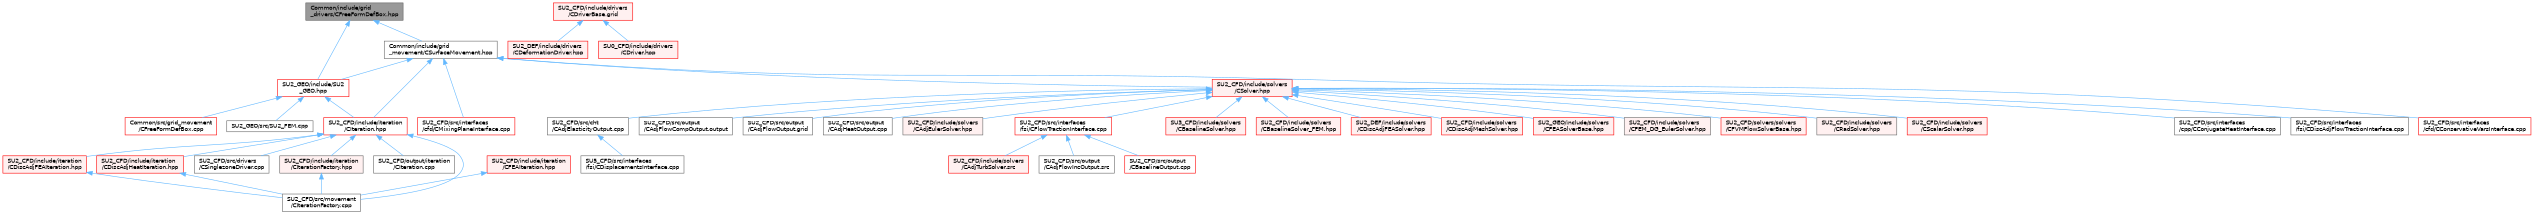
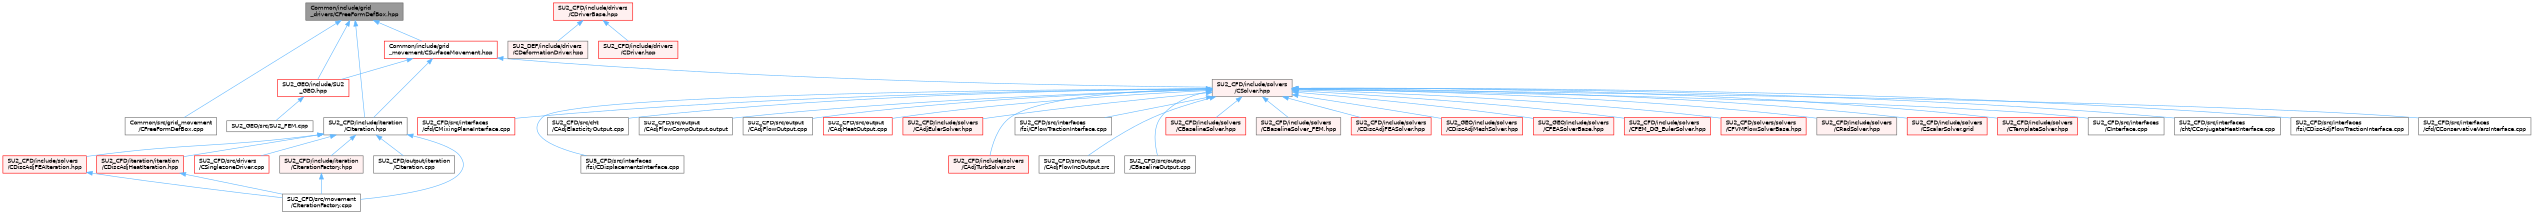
node "SU2_CFD/include/drivers /CDriverBase.grid": label "SU2_CFD/include/drivers /CDriverBase.grid" -> "SU2_CFD/include/drivers /CDriverBase.hpp"
node "Common/include/grid _movement/CSurfaceMovement.hpp": color grey40 -> red
node "SU2_DEF/include/drivers /CDeformationDriver.hpp": color red -> grey40
node "SU0_CFD/include/drivers /CDriver.hpp": label "SU0_CFD/include/drivers /CDriver.hpp" -> "SU2_CFD/include/drivers /CDriver.hpp"
edge "SU2_CFD/src/interfaces /cfd/CConservativeVarsInterface.cpp" -> "Common/include/grid _movement/CSurfaceMovement.hpp": now "SU2_CFD/src/interfaces /cfd/CConservativeVarsInterface.cpp" -> "SU2_CFD/include/solvers /CSolver.hpp"
node "SU2_CFD/include/solvers /CSolver.hpp": color red -> grey40
edge "SU2_CFD/src/interfaces /cfd/CMixingPlaneInterface.cpp" -> "Common/include/grid _movement/CSurfaceMovement.hpp": now "SU2_CFD/src/interfaces /cfd/CMixingPlaneInterface.cpp" -> "SU2_CFD/include/solvers /CSolver.hpp"
edge "Common/src/grid_movement /CFreeFormDefBox.cpp" -> "SU2_GEO/include/SU2 _GEO.hpp": now "Common/src/grid_movement /CFreeFormDefBox.cpp" -> "Common/include/grid _drivers/CFreeFormDefBox.hpp"
edge "SU2_CFD/include/iteration /CIteration.hpp" -> "SU2_GEO/include/SU2 _GEO.hpp": now "SU2_CFD/include/iteration /CIteration.hpp" -> "Common/include/grid _drivers/CFreeFormDefBox.hpp"
node "Common/src/grid_movement /CFreeFormDefBox.cpp": color red -> grey40
node "SU2_CFD/include/iteration /CIteration.hpp": color red -> grey40
node "SU2_CFD/src/output /CAdjFlowOutput.grid": label "SU2_CFD/src/output /CAdjFlowOutput.grid" -> "SU2_CFD/src/output /CAdjFlowOutput.cpp"
node "SU2_CFD/src/output /CAdjHeatOutput.cpp": color grey40 -> red
node "SU2_CFD/include/solvers /CAdjEulerSolver.hpp": color grey40 -> red
node "SU2_CFD/src/interfaces /fsi/CFlowTractionInterface.cpp": color red -> grey40
node "SU3_CFD/include/solvers /CBaselineSolver.hpp": label "SU3_CFD/include/solvers /CBaselineSolver.hpp" -> "SU2_CFD/include/solvers /CBaselineSolver.hpp"
node "SU2_CFD/include/solvers /CBaselineSolver_FEM.hpp": color red -> grey40
node "SU2_DEF/include/solvers /CDiscAdjFEASolver.hpp": label "SU2_DEF/include/solvers /CDiscAdjFEASolver.hpp" -> "SU2_CFD/include/solvers /CDiscAdjFEASolver.hpp"
node "SU2_CFD/include/solvers /CDiscAdjMeshSolver.hpp": label "SU2_CFD/include/solvers /CDiscAdjMeshSolver.hpp" -> "SU2_GEO/include/solvers /CDiscAdjMeshSolver.hpp"
node "SU2_CFD/include/solvers /CFEM_DG_EulerSolver.hpp": color grey40 -> red
node "SU2_CFD/include/solvers /CScalarSolver.hpp": label "SU2_CFD/include/solvers /CScalarSolver.hpp" -> "SU2_CFD/include/solvers /CScalarSolver.grid"
node "SU2_CFD/include/solvers /CTemplateSolver.hpp": added
node "SU2_CFD/src/interfaces /CInterface.cpp": added
node "SU2_CFD/src/interfaces /cpp/CConjugateHeatInterface.cpp": label "SU2_CFD/src/interfaces /cpp/CConjugateHeatInterface.cpp" -> "SU2_CFD/src/interfaces /cht/CConjugateHeatInterface.cpp"
node "SU2_CFD/src/interfaces /cfd/CConservativeVarsInterface.cpp": color red -> grey40
edge "SU2_CFD/src/output /CBaselineOutput.cpp" -> "SU2_CFD/src/interfaces /fsi/CFlowTractionInterface.cpp": now "SU2_CFD/src/output /CBaselineOutput.cpp" -> "SU2_CFD/include/solvers /CSolver.hpp"
edge "SU5_CFD/src/interfaces /fsi/CDisplacementsInterface.cpp" -> "SU2_CFD/src/cht /CAdjElasticityOutput.cpp": now "SU5_CFD/src/interfaces /fsi/CDisplacementsInterface.cpp" -> "SU2_CFD/include/solvers /CSolver.hpp"
edge "SU2_CFD/include/solvers /CAdjTurbSolver.src" -> "SU2_CFD/src/interfaces /fsi/CFlowTractionInterface.cpp": now "SU2_CFD/include/solvers /CAdjTurbSolver.src" -> "SU2_CFD/include/solvers /CSolver.hpp"
edge "SU2_CFD/src/output /CAdjFlowIncOutput.src" -> "SU2_CFD/src/interfaces /fsi/CFlowTractionInterface.cpp": now "SU2_CFD/src/output /CAdjFlowIncOutput.src" -> "SU2_CFD/include/solvers /CSolver.hpp"
node "SU2_CFD/include/iteration /CDiscAdjFEAIteration.hpp": label "SU2_CFD/include/iteration /CDiscAdjFEAIteration.hpp" -> "SU2_CFD/include/solvers /CDiscAdjFEAIteration.hpp"
node "SU2_CFD/include/iteration /CDiscAdjHeatIteration.hpp": label "SU2_CFD/include/iteration /CDiscAdjHeatIteration.hpp" -> "SU2_CFD/iteration/iteration /CDiscAdjHeatIteration.hpp"
node "SU2_CFD/src/drivers /CSinglezoneDriver.cpp": color grey40 -> red
node "SU2_CFD/include/iteration /CFEAIteration.hpp": removed
node "SU2_CFD/src/output /CBaselineOutput.cpp": color red -> grey40
